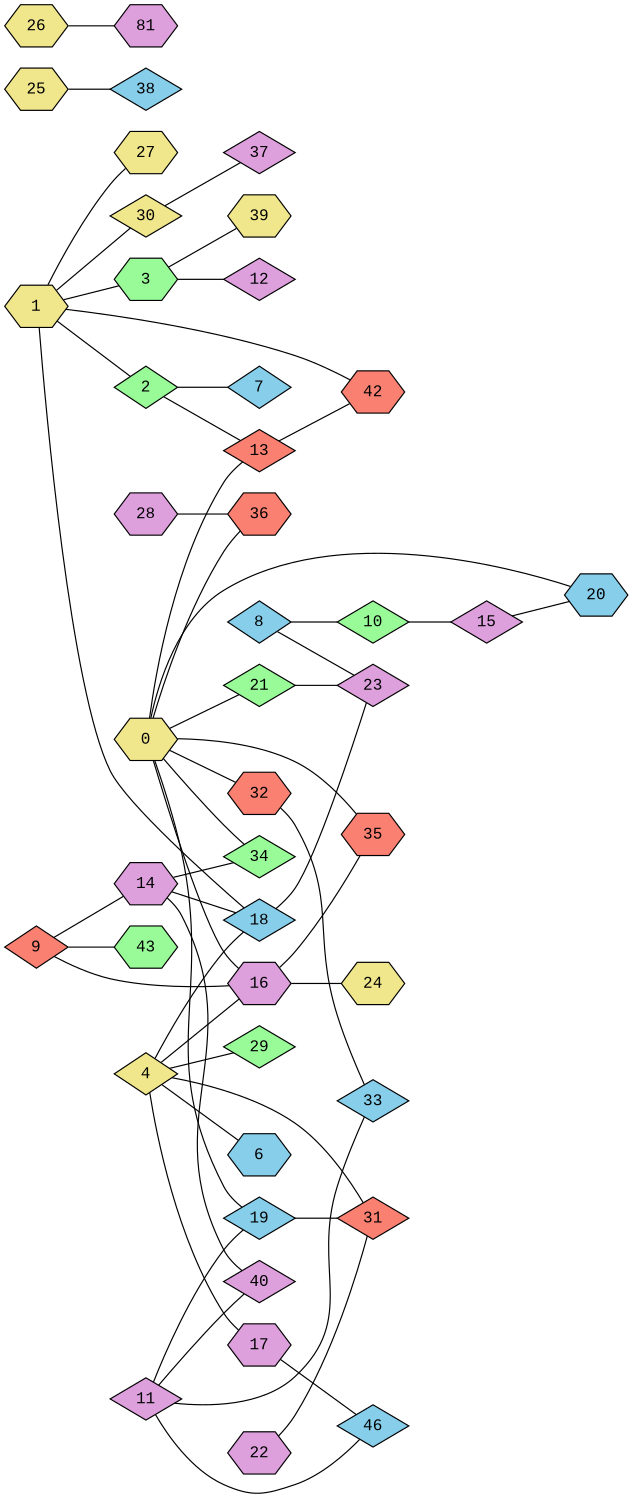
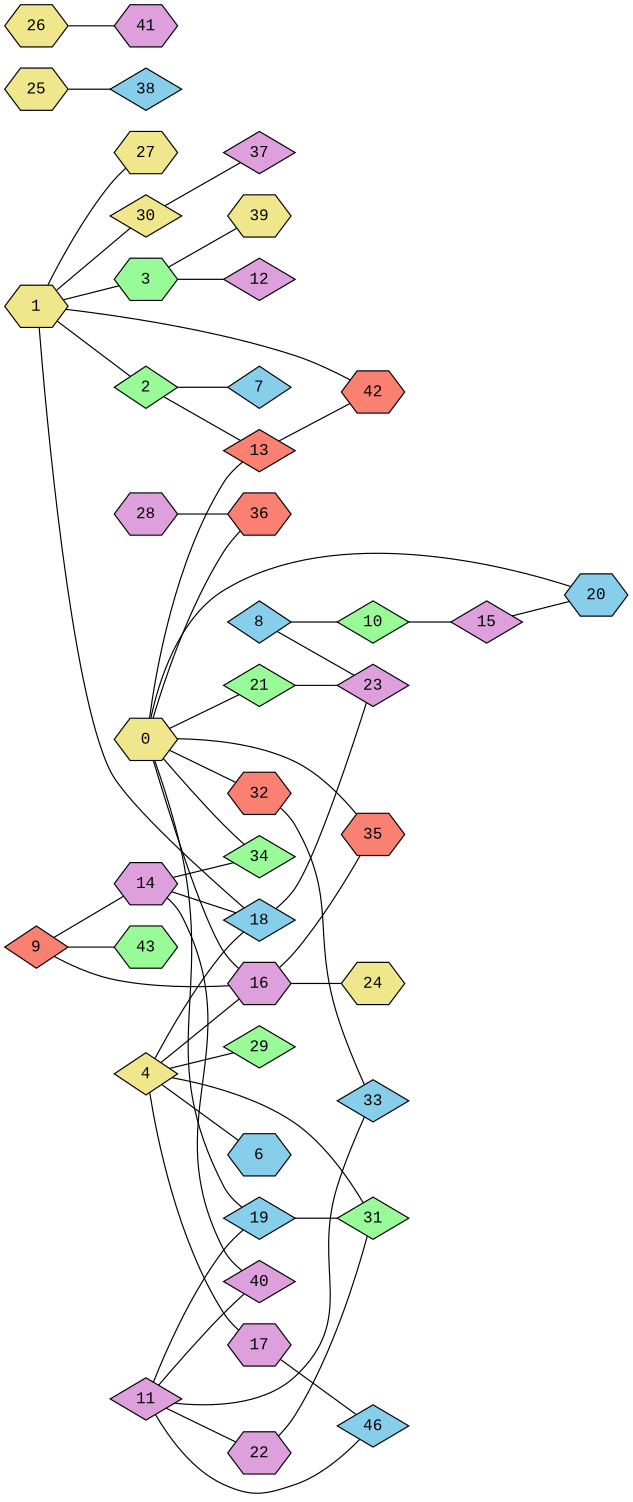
node "81": label "81" -> "41"
node "31": fillcolor salmon -> palegreen
edge "11" -- "22": added
